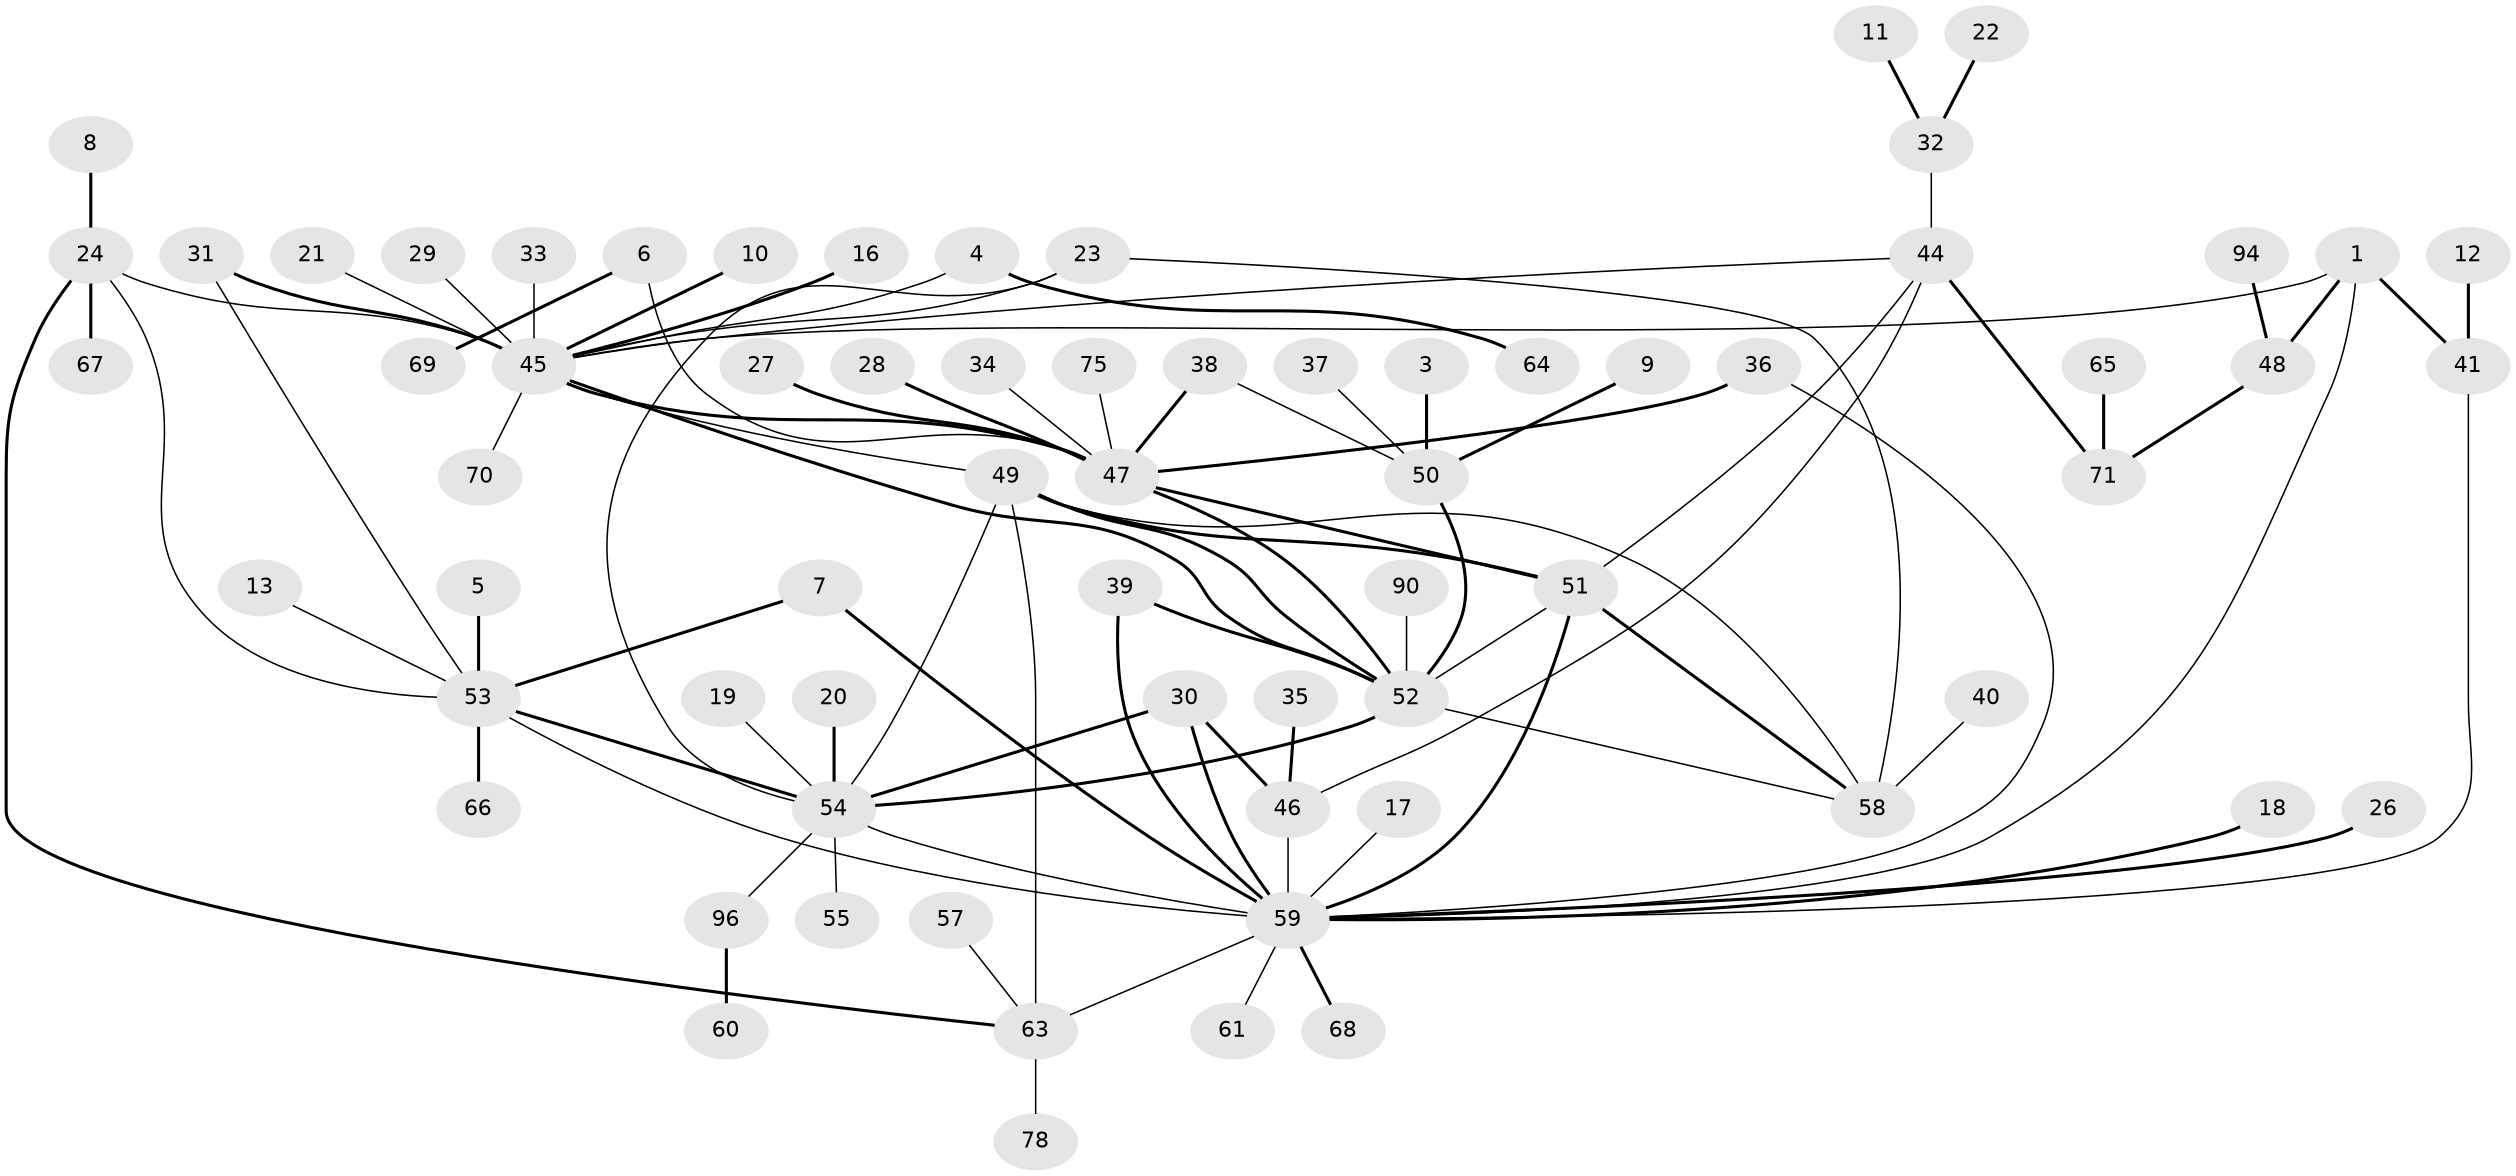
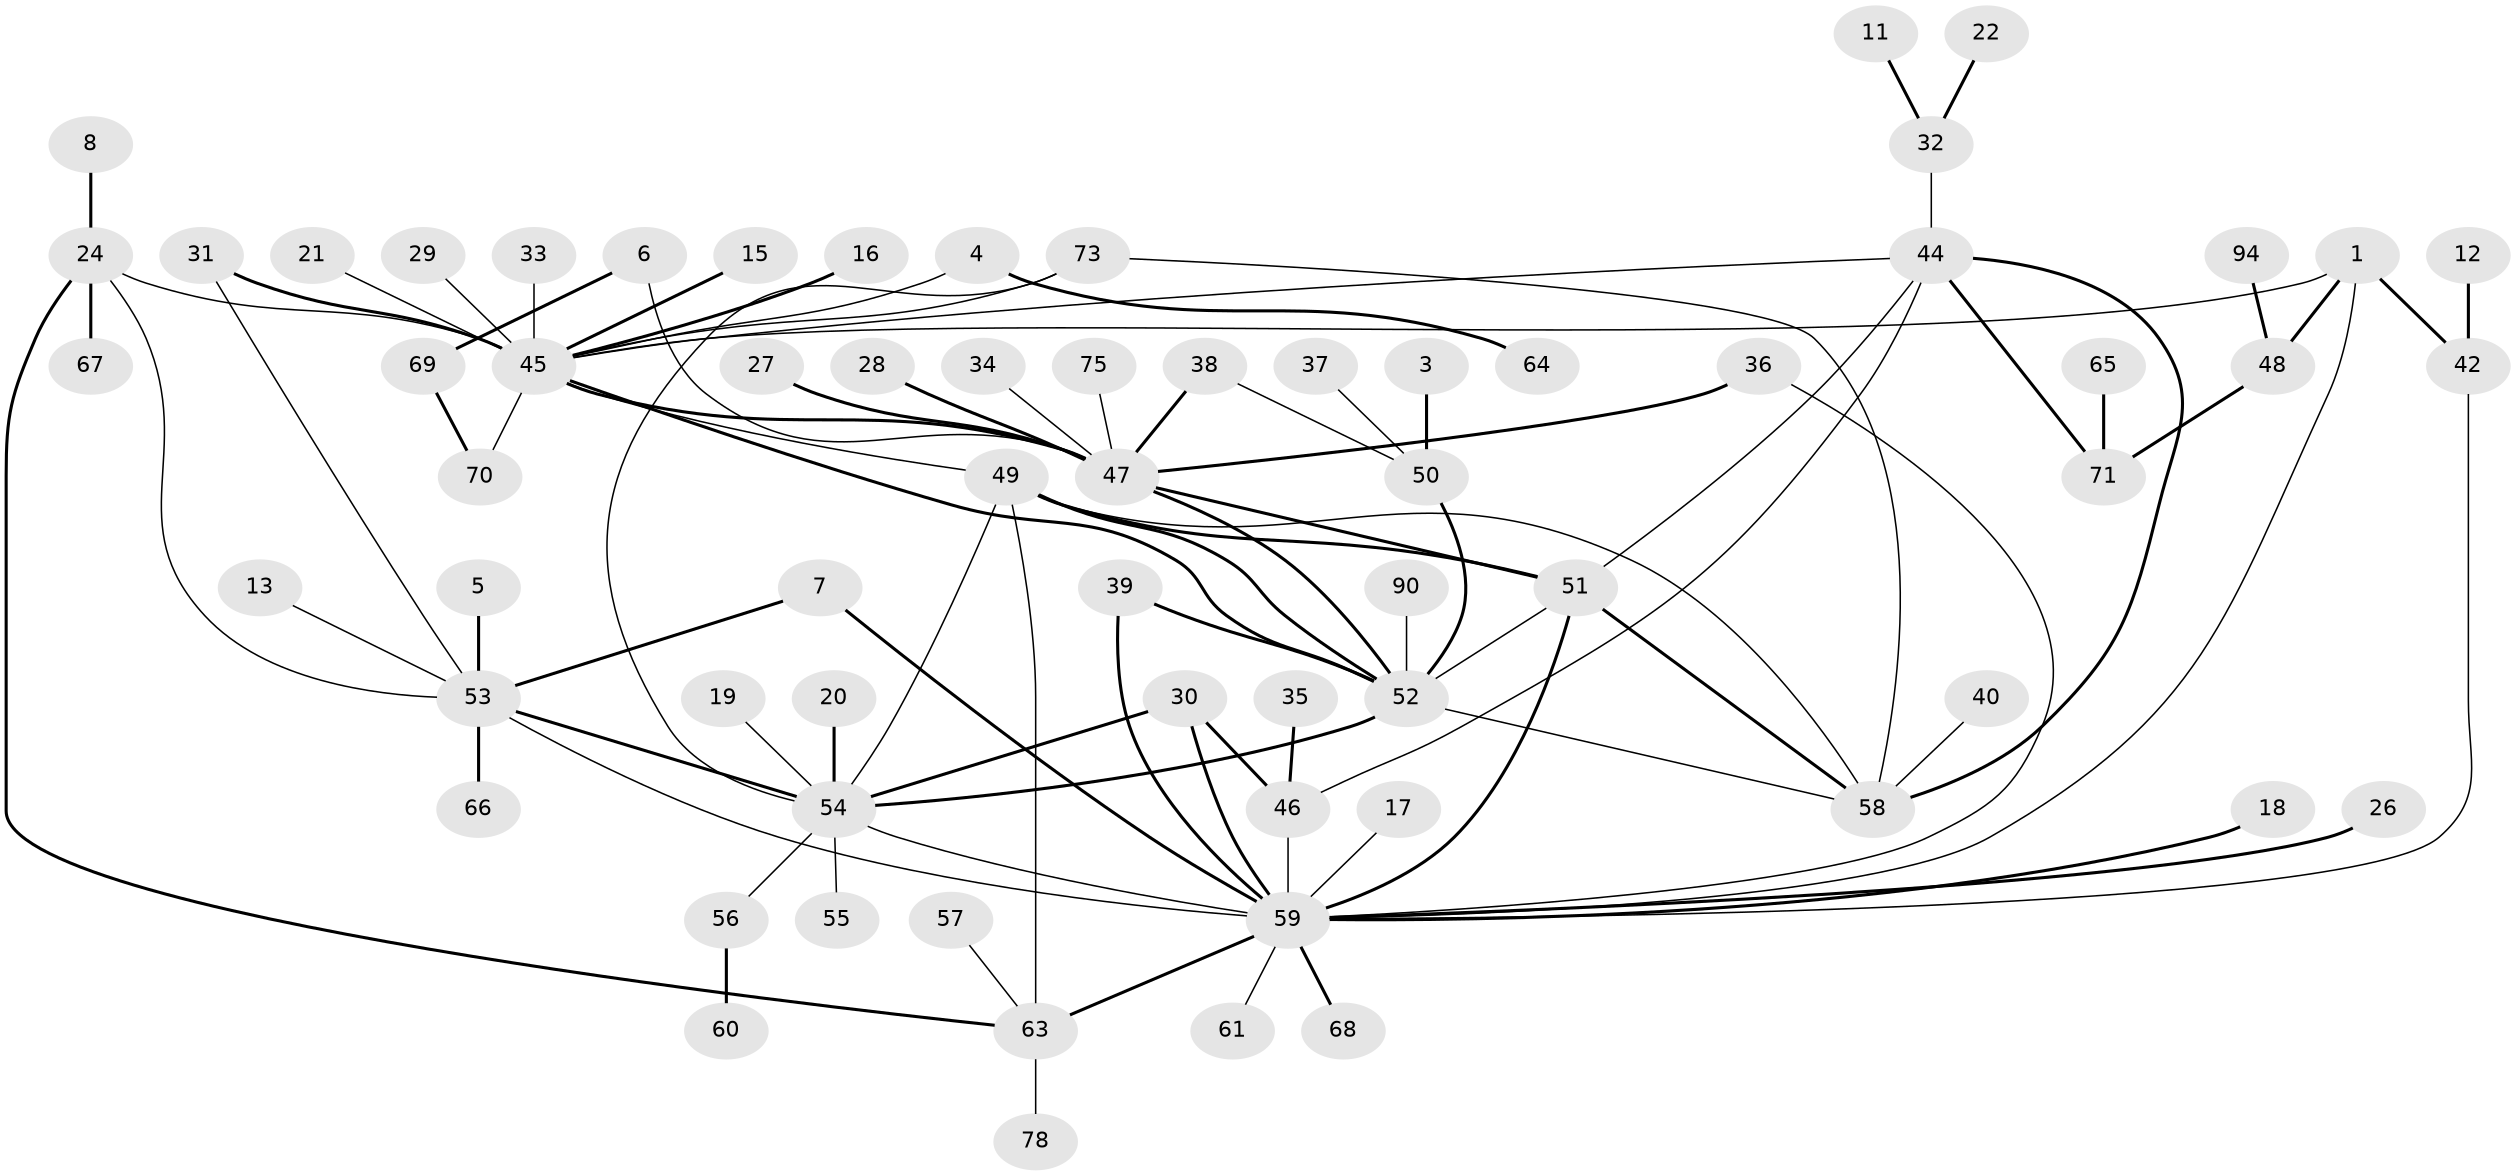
node "10": label "10" -> "15"
node "23": label "23" -> "73"
node "9": removed
node "41": label "41" -> "42"
edge "69" -- "70": added
edge "44" -- "58": added
node "96": label "96" -> "56"
edge "59" -- "63": style solid -> bold
